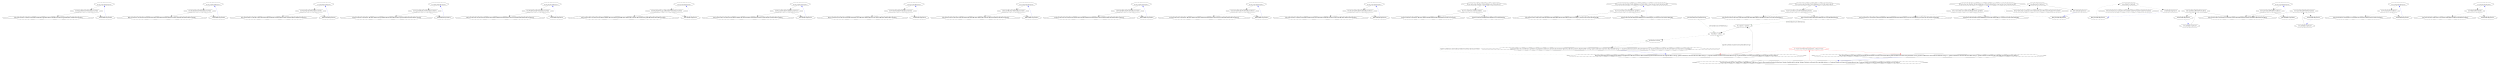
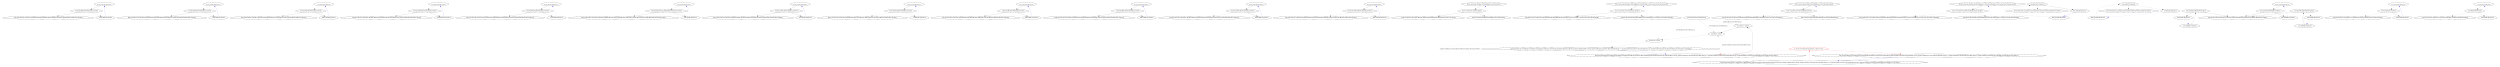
edge "Exit Humanizer.NumberToWordsExtension.ToOrdinalWords(int)" -> "this.options = options": now "CommandLine.Core.TokenGroup" -> "this.options = options"
edge "CommandLine.Core.TokenGroup" -> "this.errors = errors": added, label "CommandLine.Core.TokenGroup"
